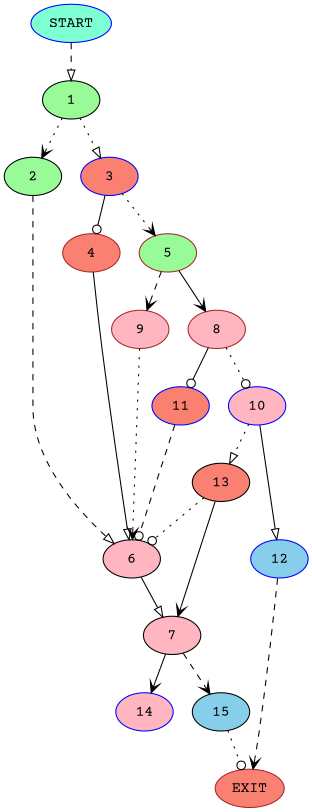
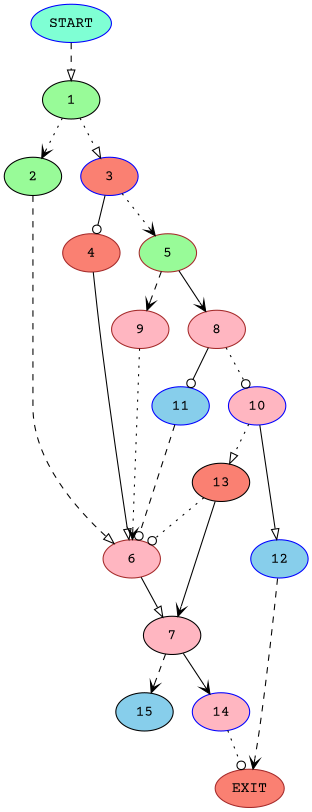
node "11": fillcolor salmon -> skyblue
node "6": color black -> brown
edge "15" -> "EXIT": now "14" -> "EXIT"
